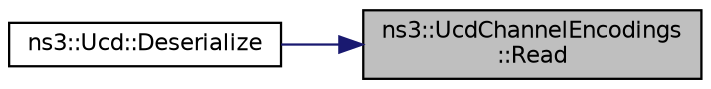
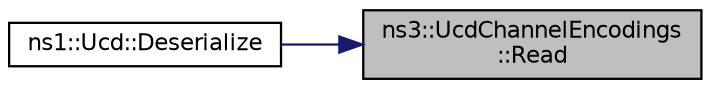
node "ns3::Ucd::Deserialize": label "ns3::Ucd::Deserialize" -> "ns1::Ucd::Deserialize"
